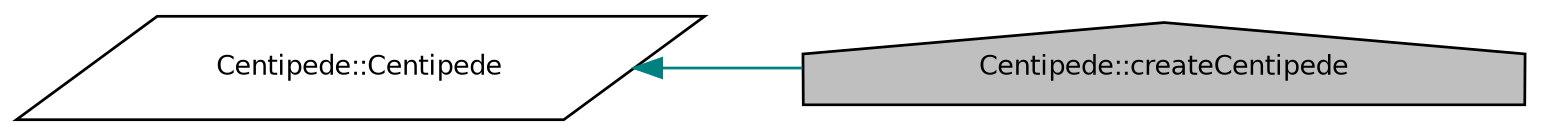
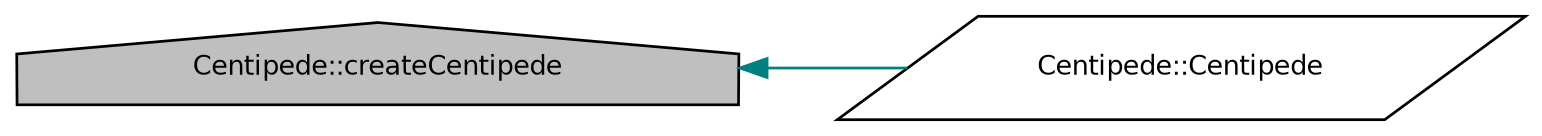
edge "Centipede::createCentipede" -> "Centipede::Centipede": reversed
